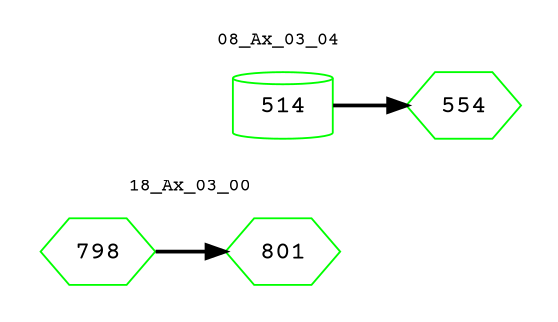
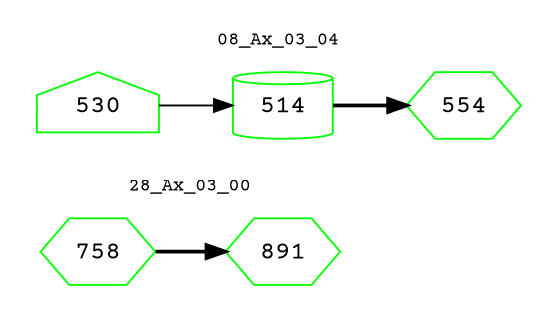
node "530": added
cluster "18_Ax_03_00": label "18_Ax_03_00" -> "28_Ax_03_00"
node "798": label "798" -> "758"
node "801": label "801" -> "891"
